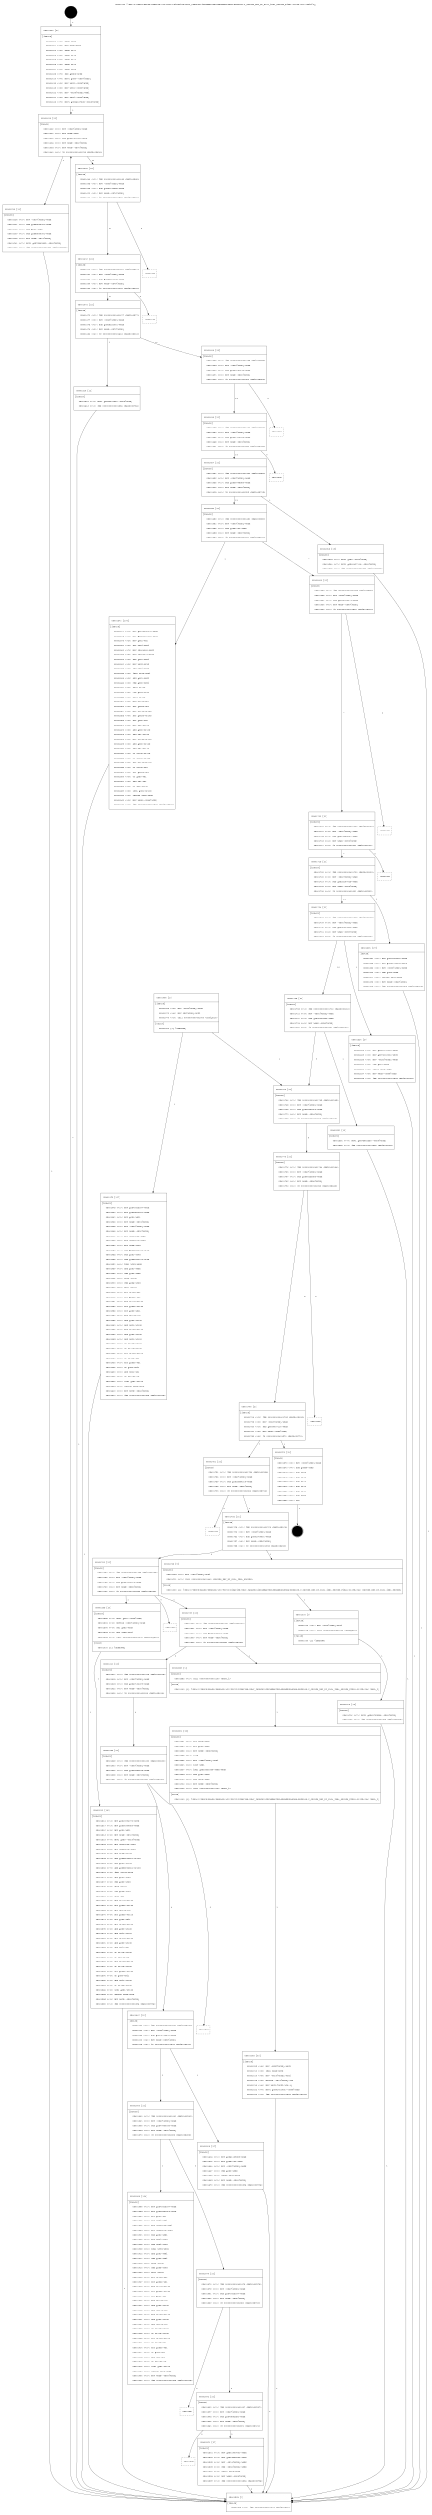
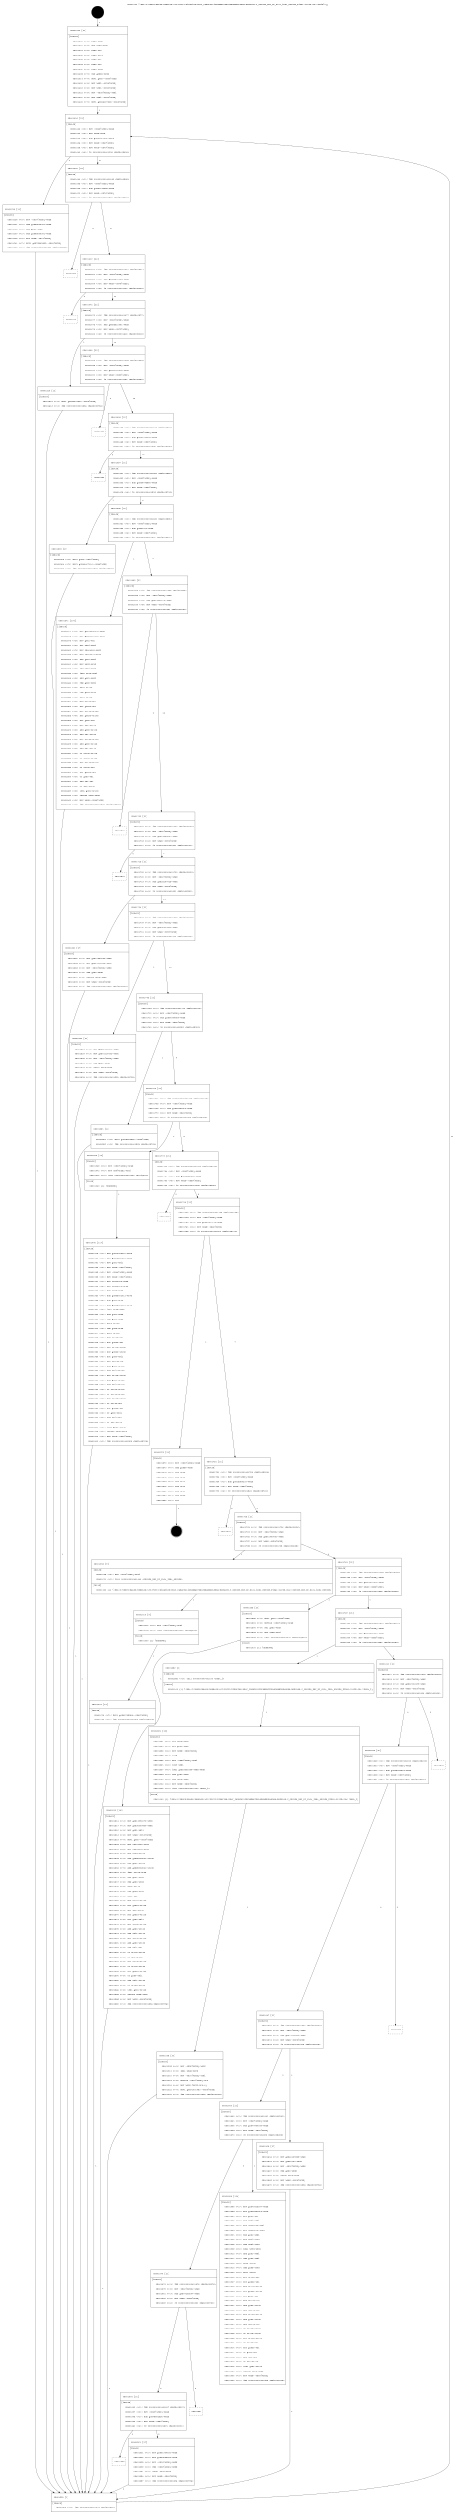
edge "0x40196e [13]" -> "0x401766 [25]": reversed
edge "0x4017e3 [25]" -> "0x401a3f": now "0x401815 [25]" -> "0x401a3f"
